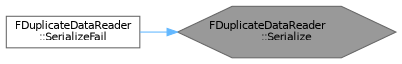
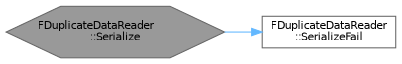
edge "FDuplicateDataReader ::SerializeFail" -> "FDuplicateDataReader ::Serialize": reversed
